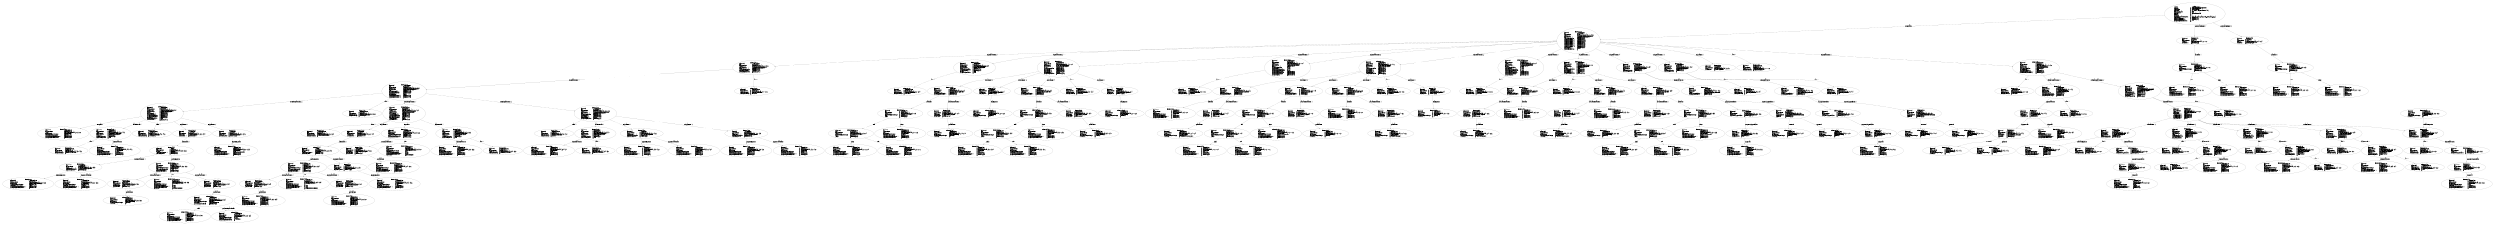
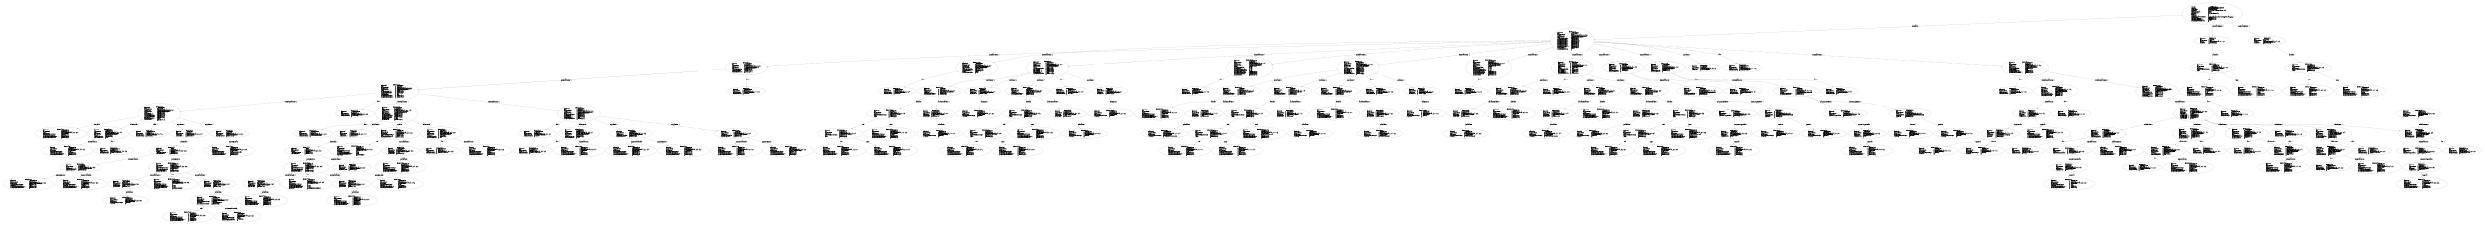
edge "Element_2394105" -> "Element_2387057": reversed
